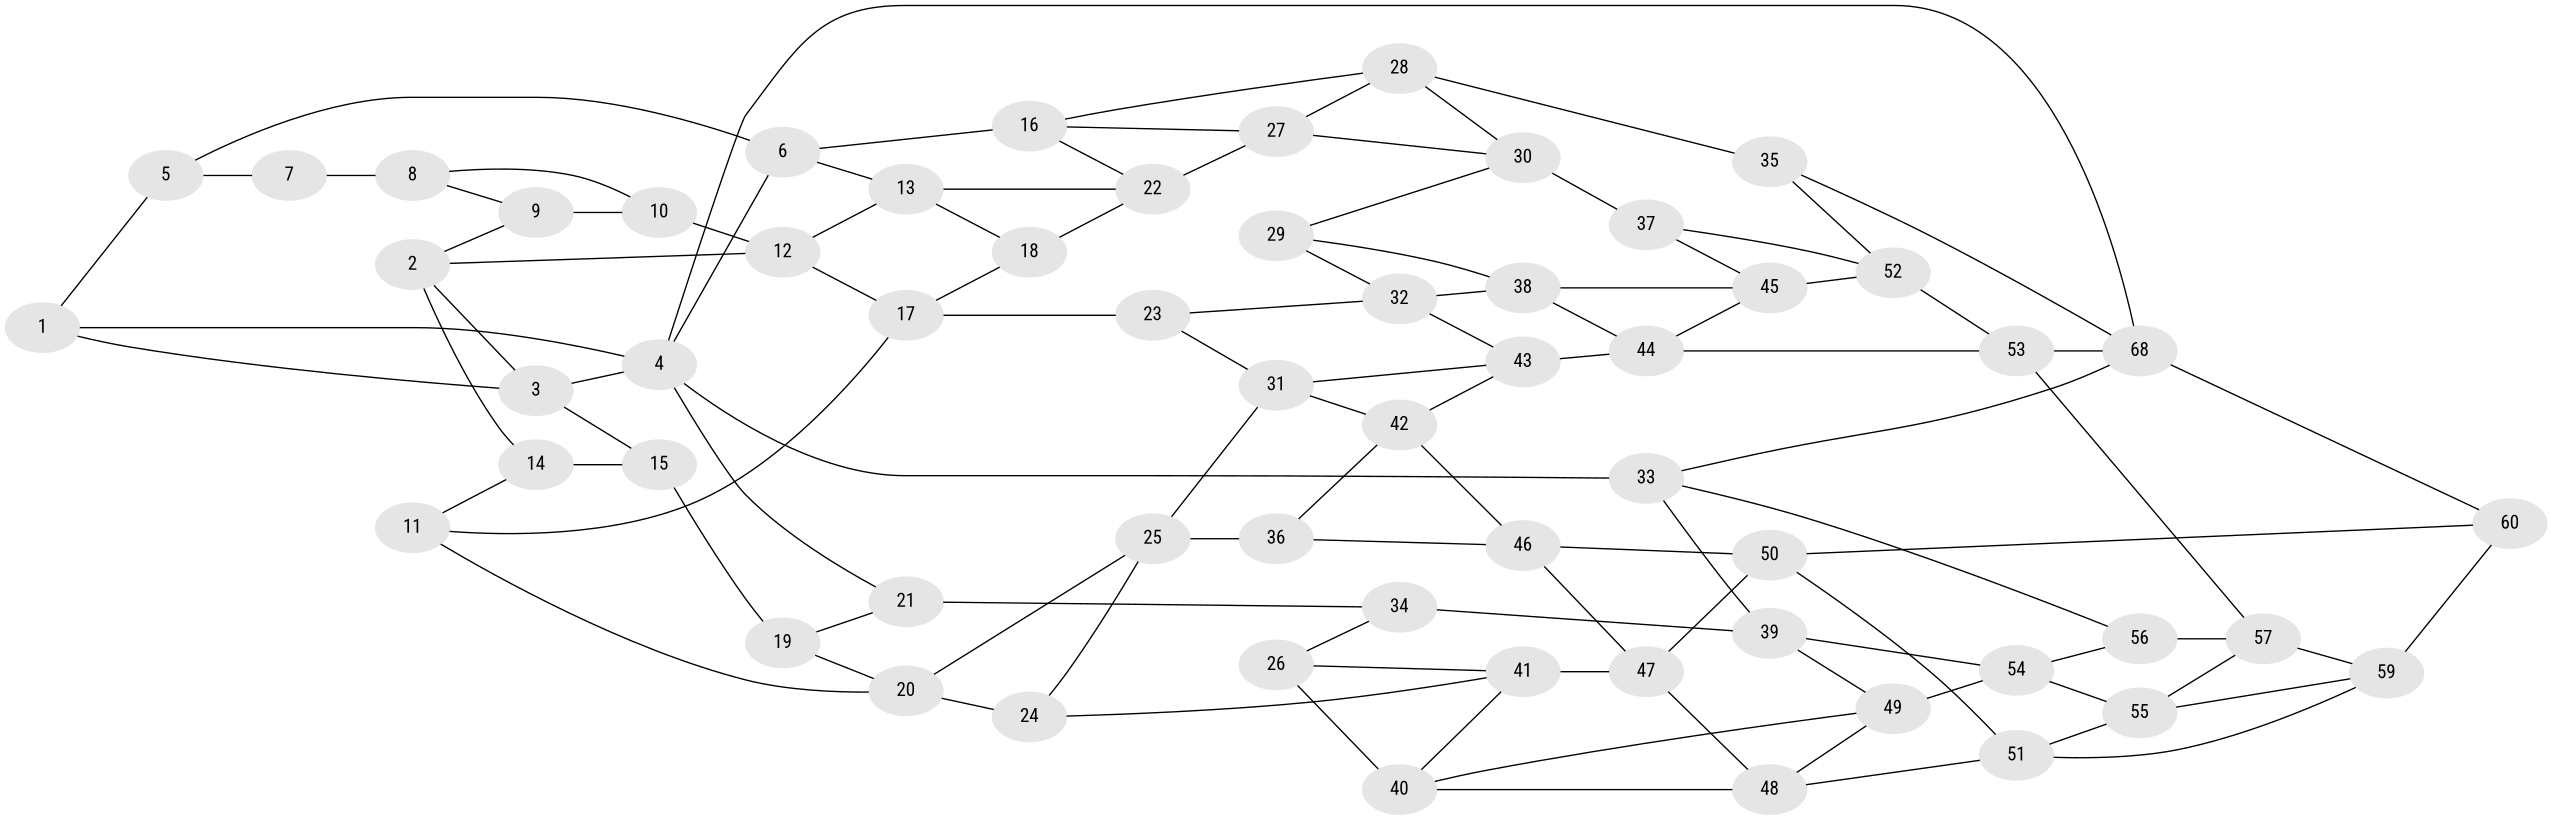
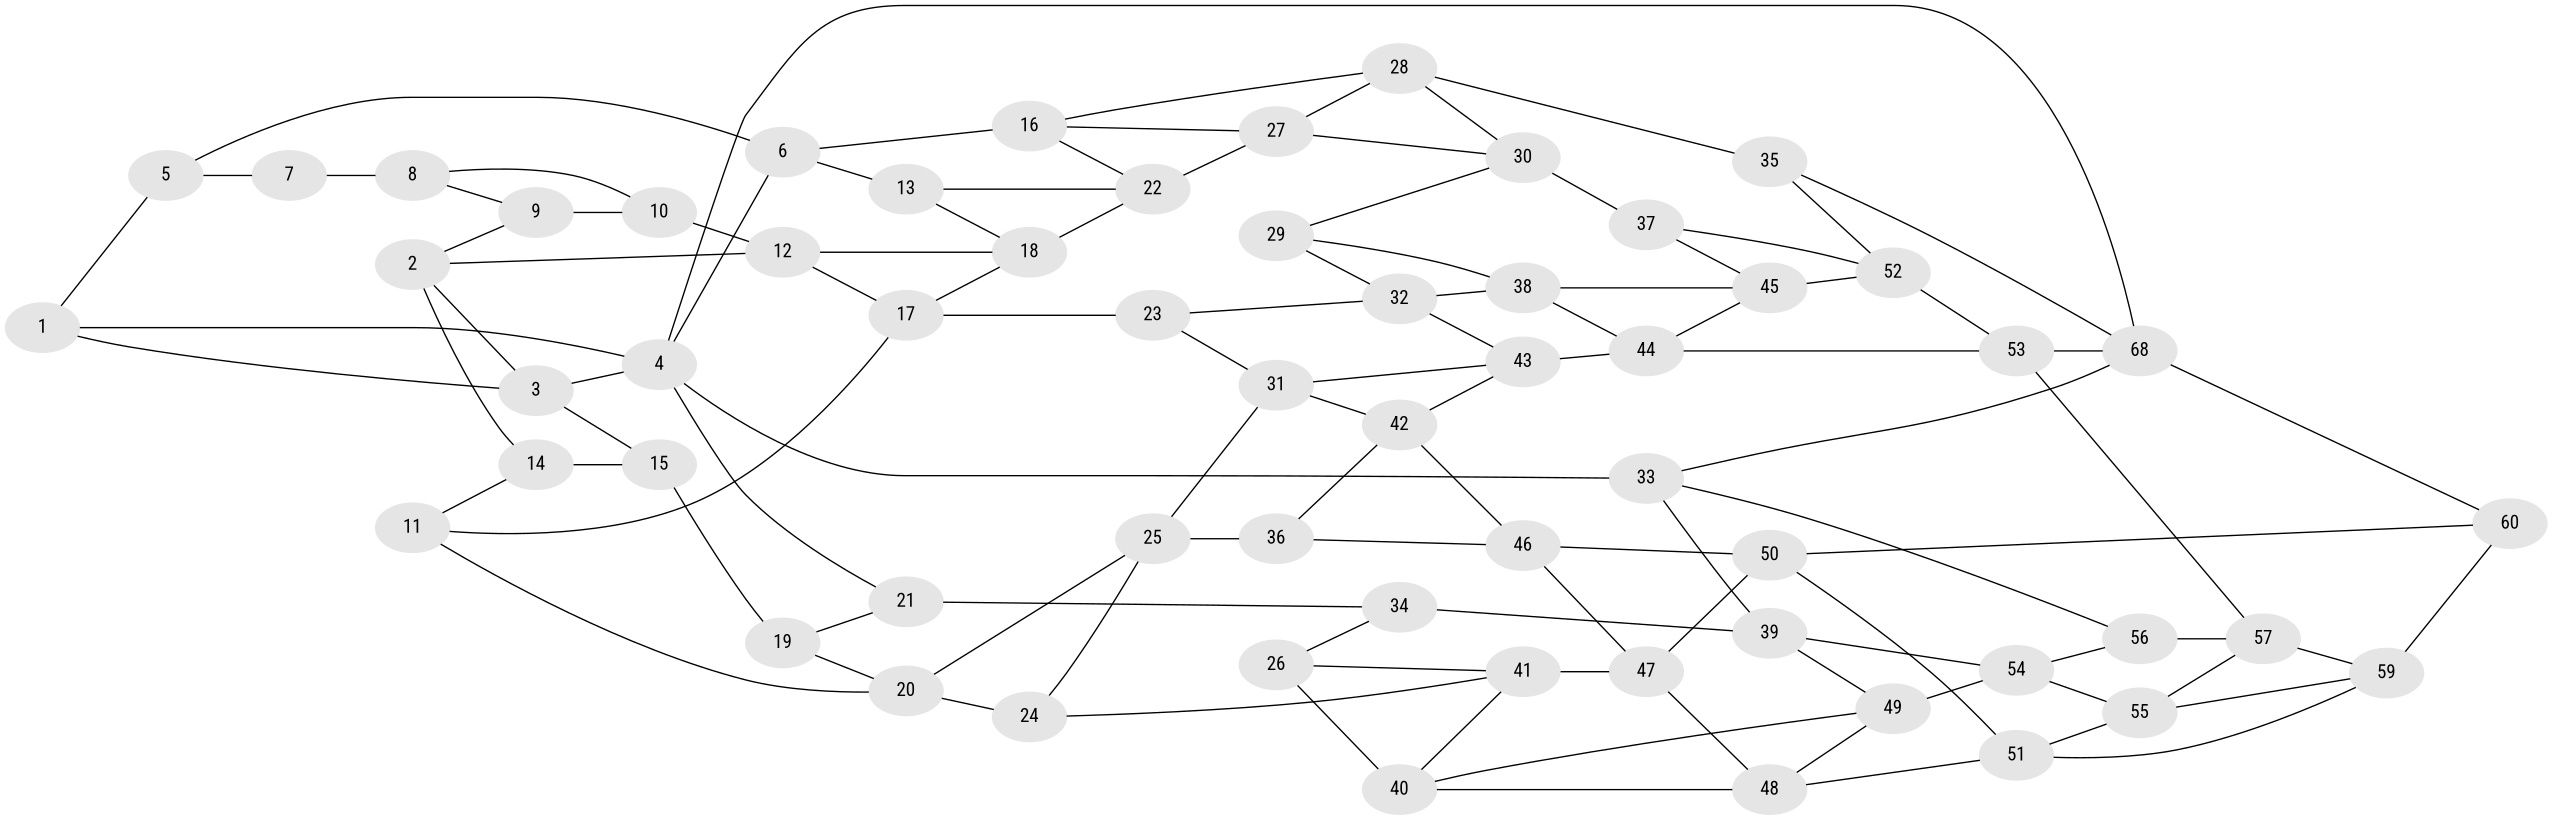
edge "13" -- "12": now "18" -- "12"
